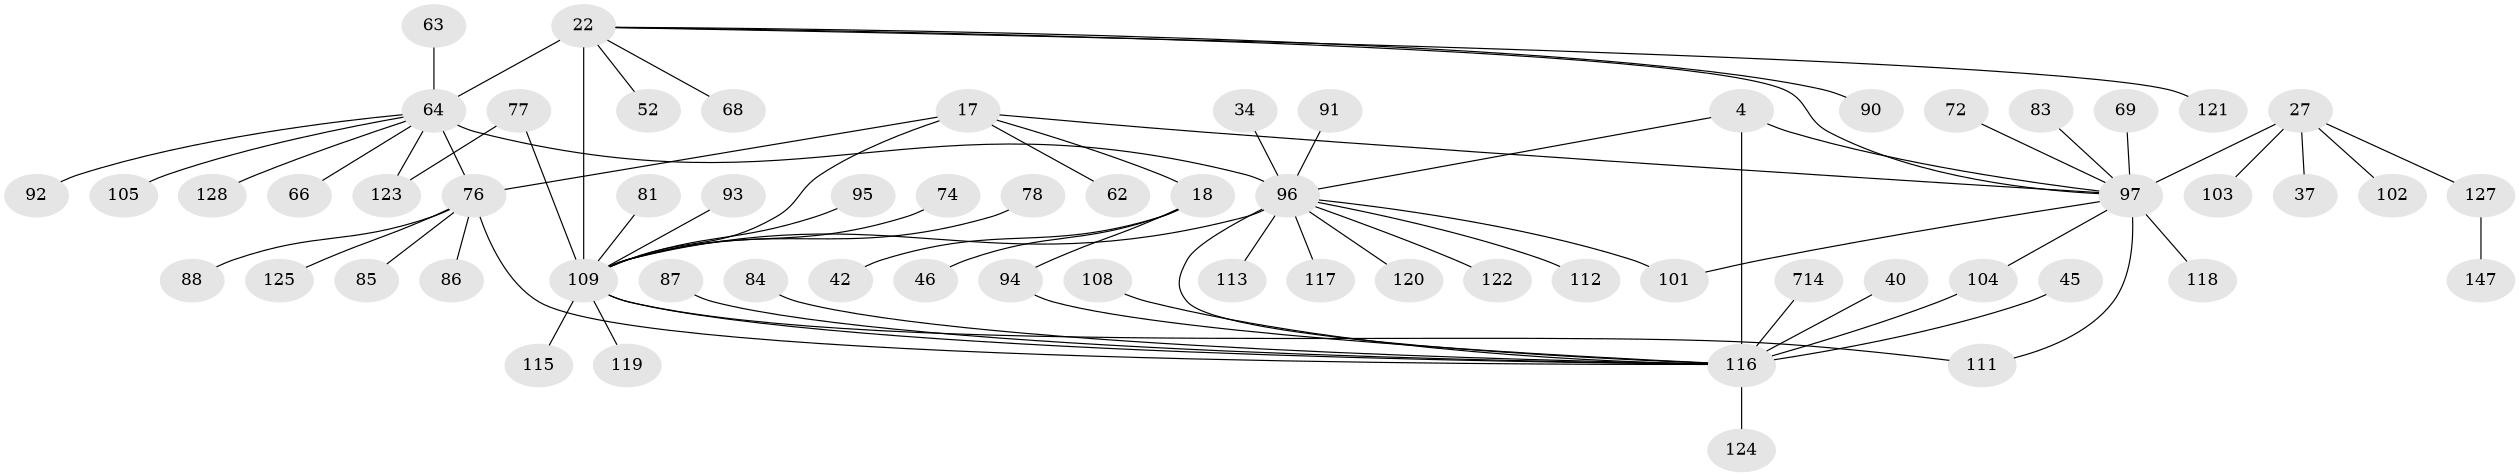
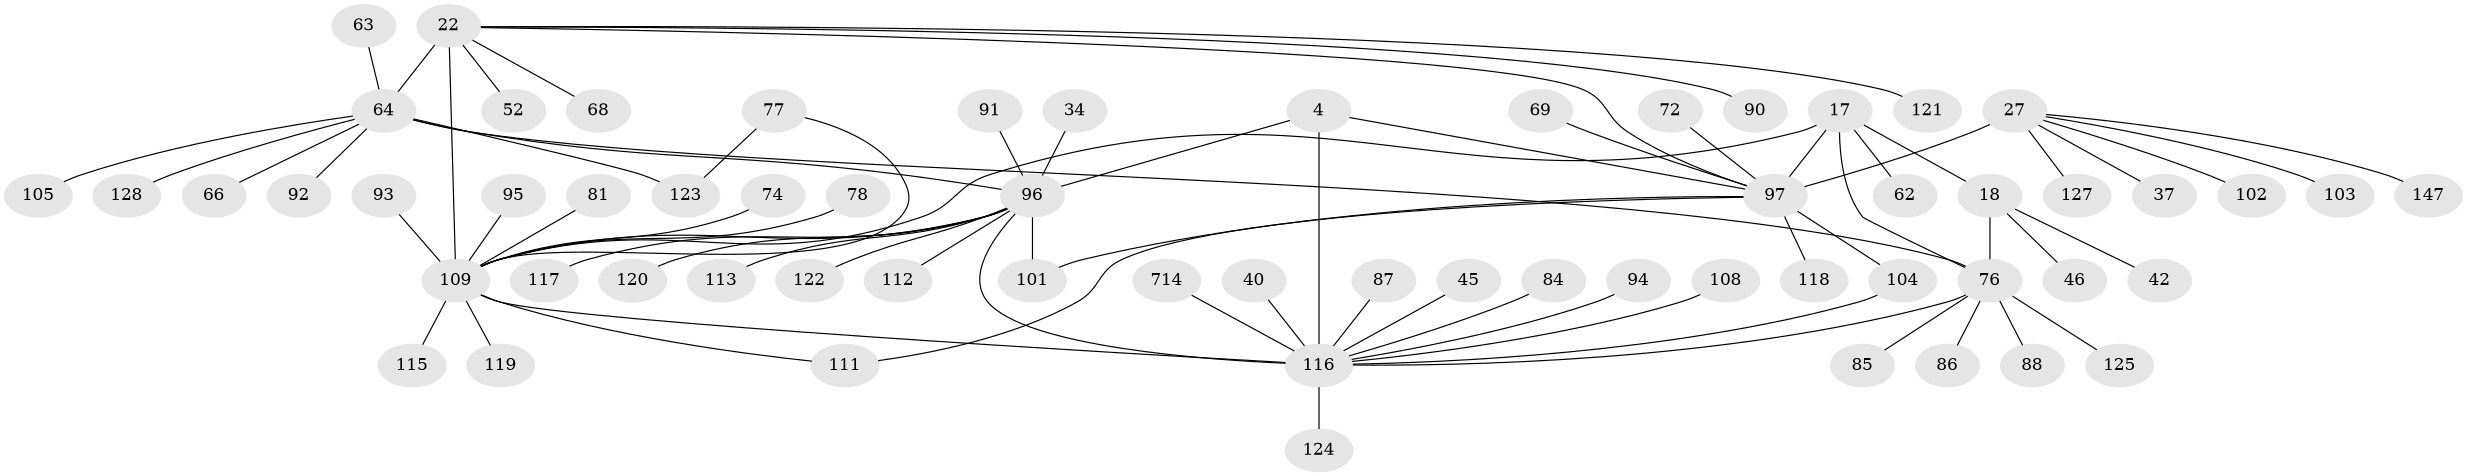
node "83": removed
edge "127" -- "147": now "27" -- "147"
edge "18" -- "94": now "18" -- "76"
